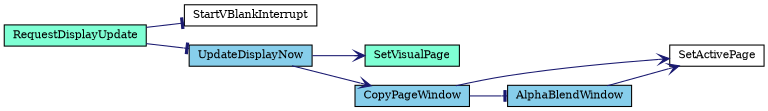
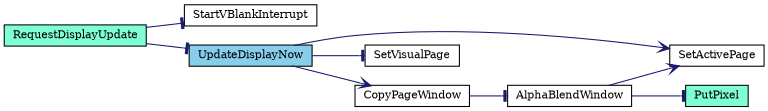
edge "UpdateDisplayNow" -> "SetVisualPage": arrowhead vee -> tee
node "SetVisualPage": fillcolor aquamarine -> white
edge "CopyPageWindow" -> "SetActivePage": now "UpdateDisplayNow" -> "SetActivePage"
node "CopyPageWindow": fillcolor skyblue -> white
node "AlphaBlendWindow": fillcolor skyblue -> white
node "PutPixel": added
